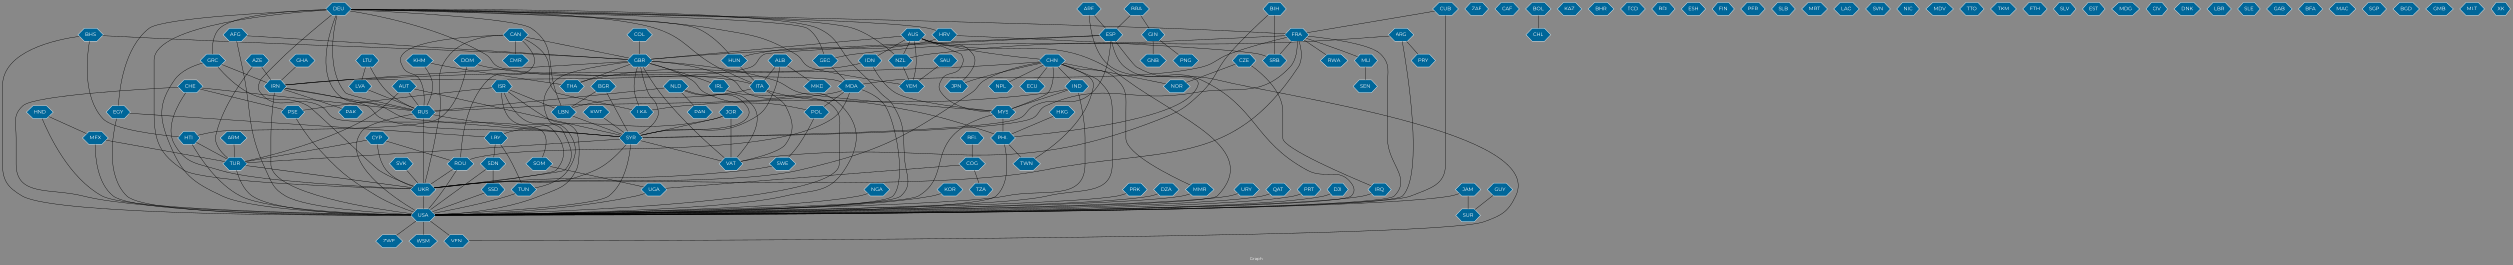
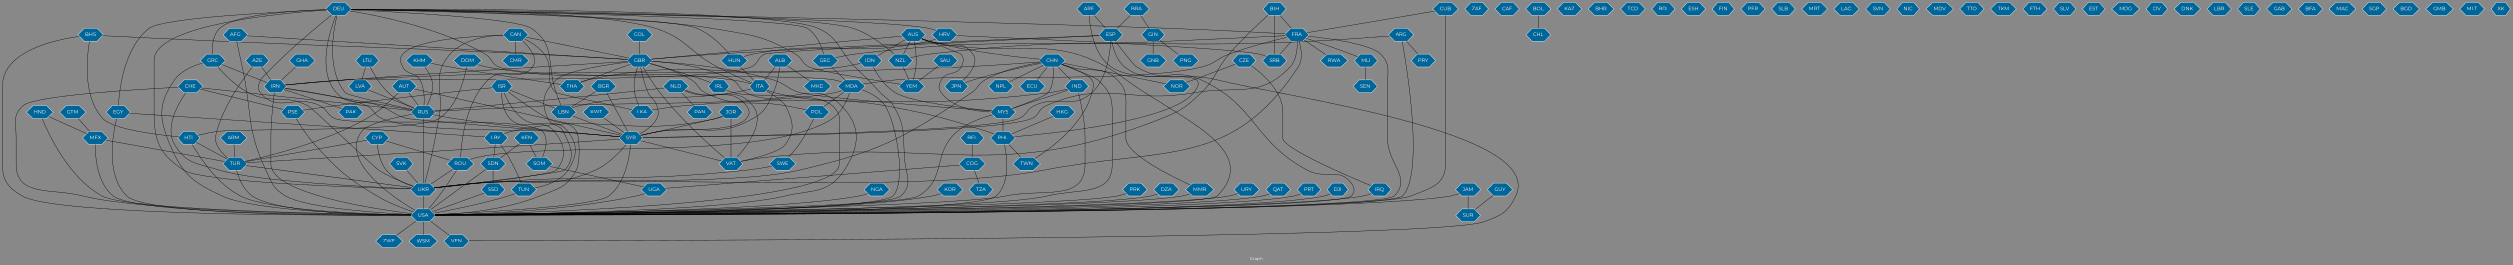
edge "BIH" -- "FRA": added
node "GTM": added
node "KEN": added
